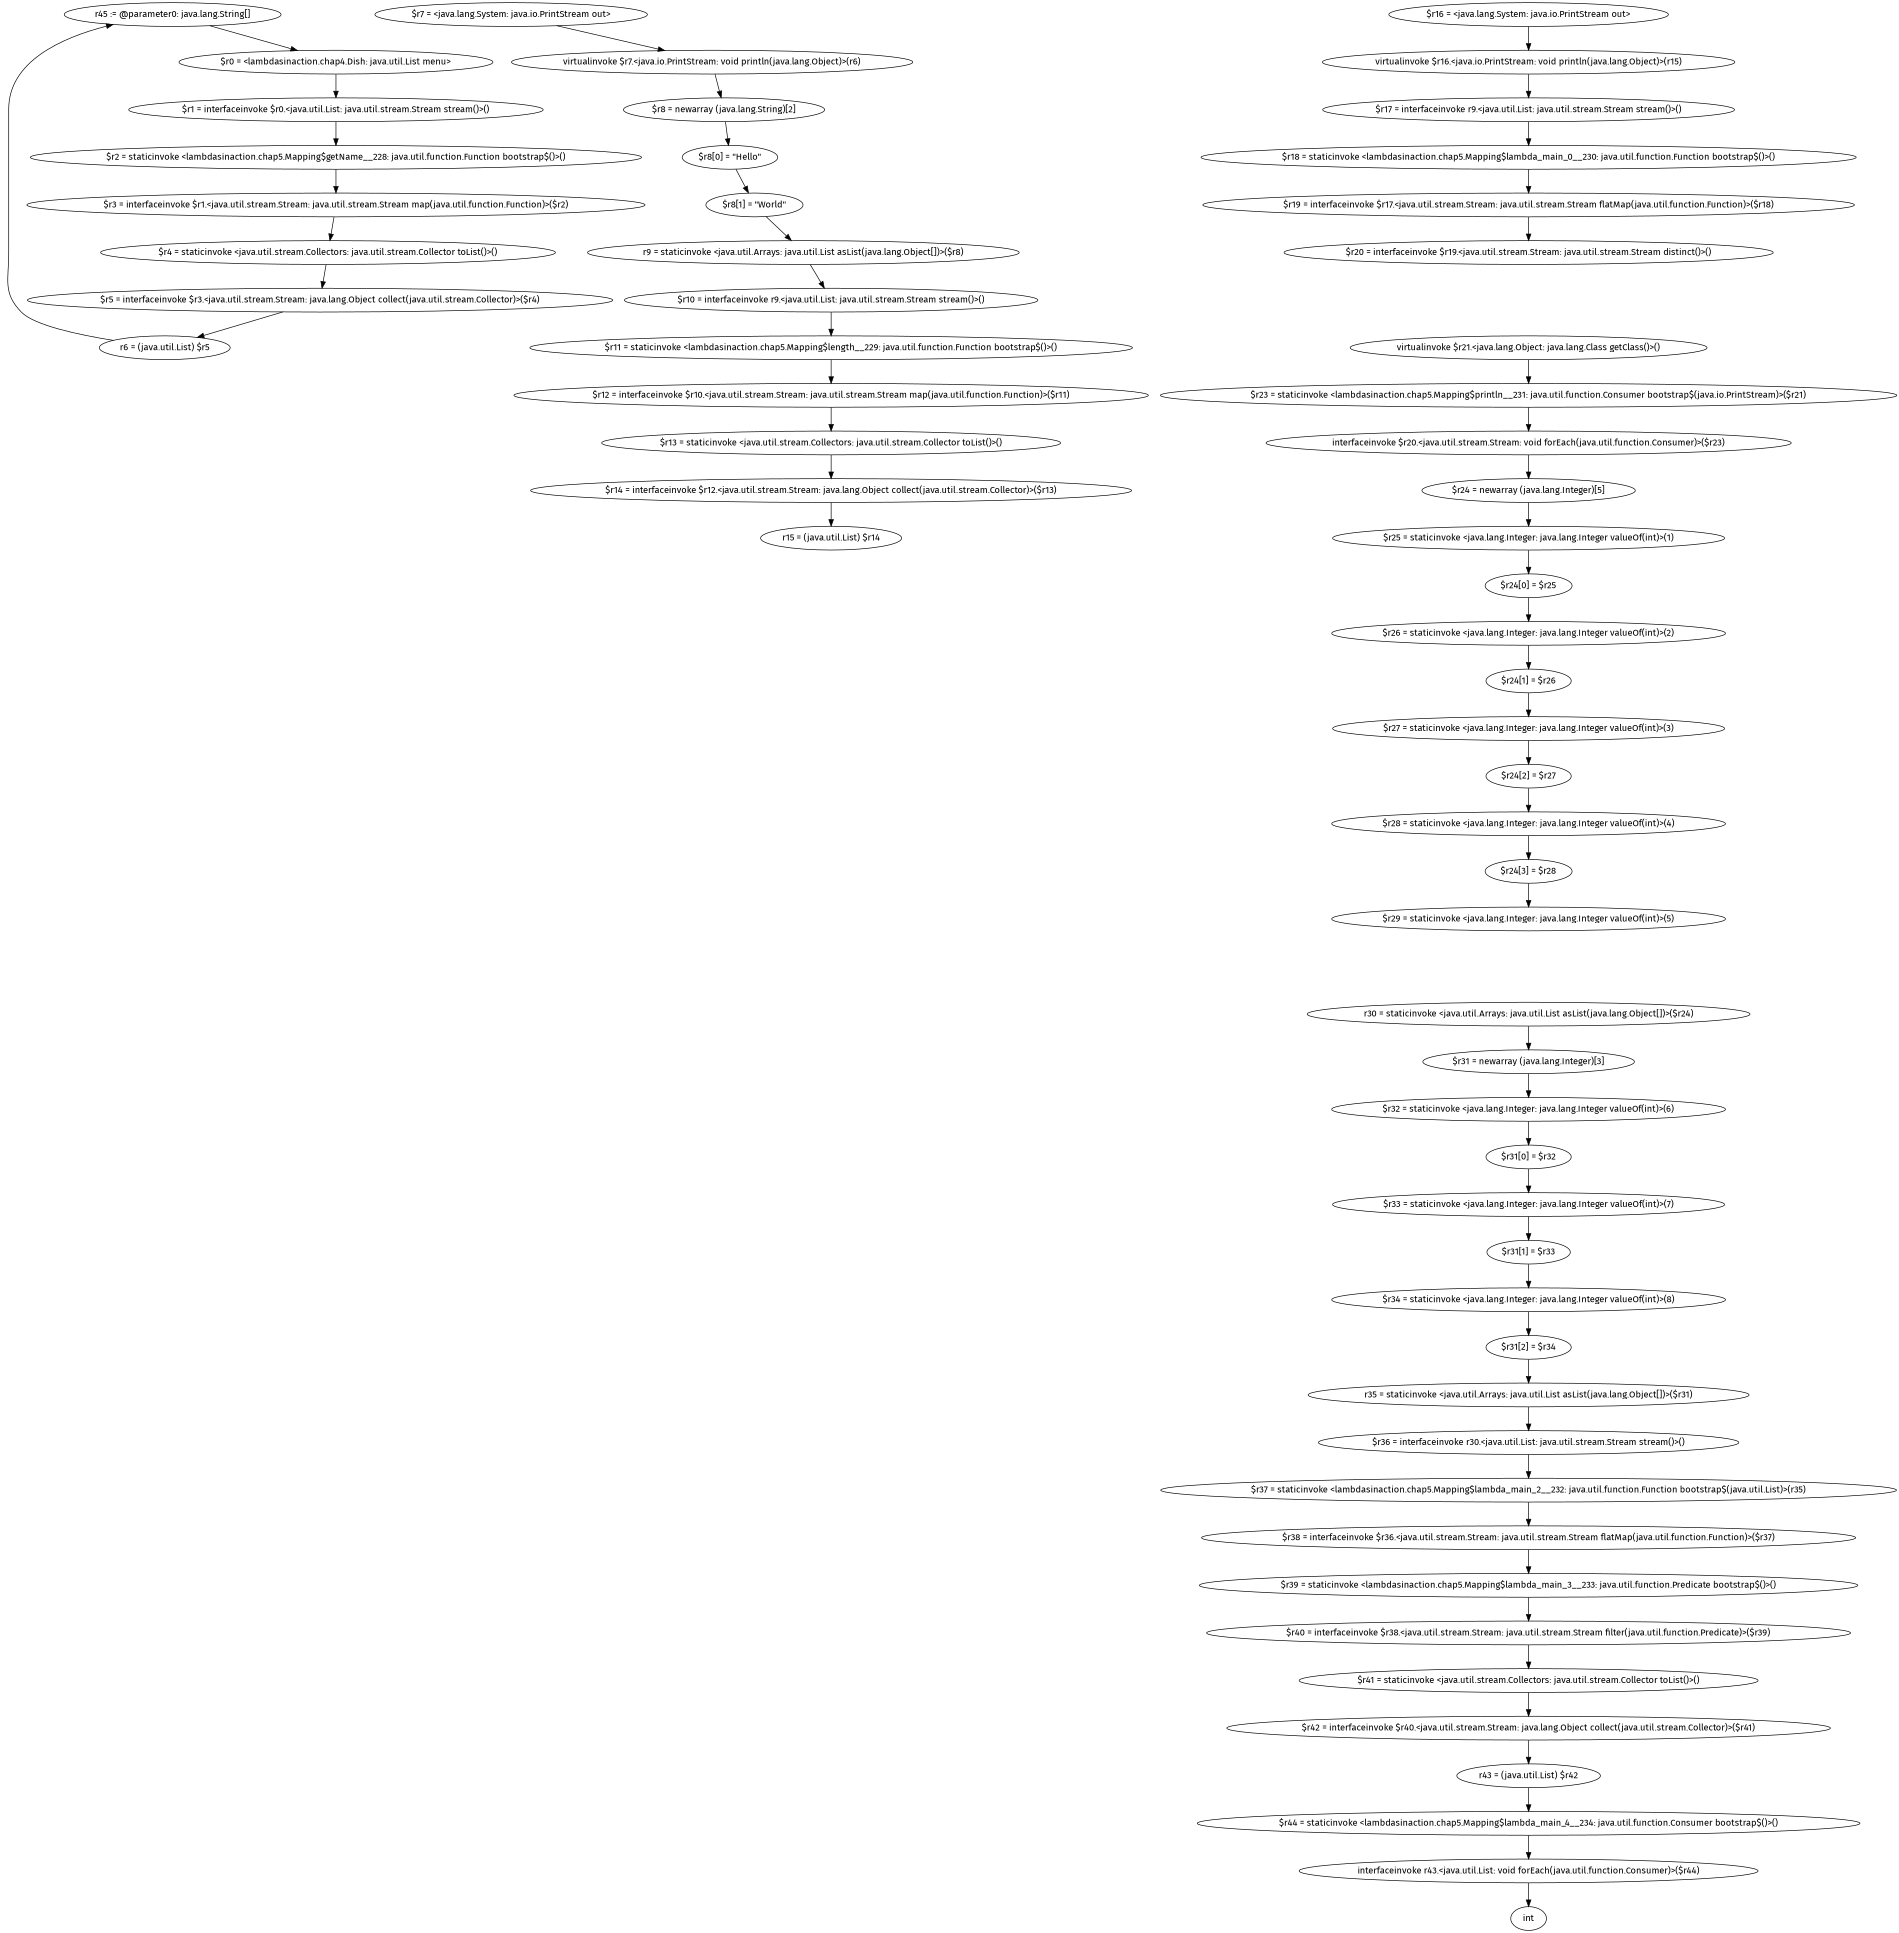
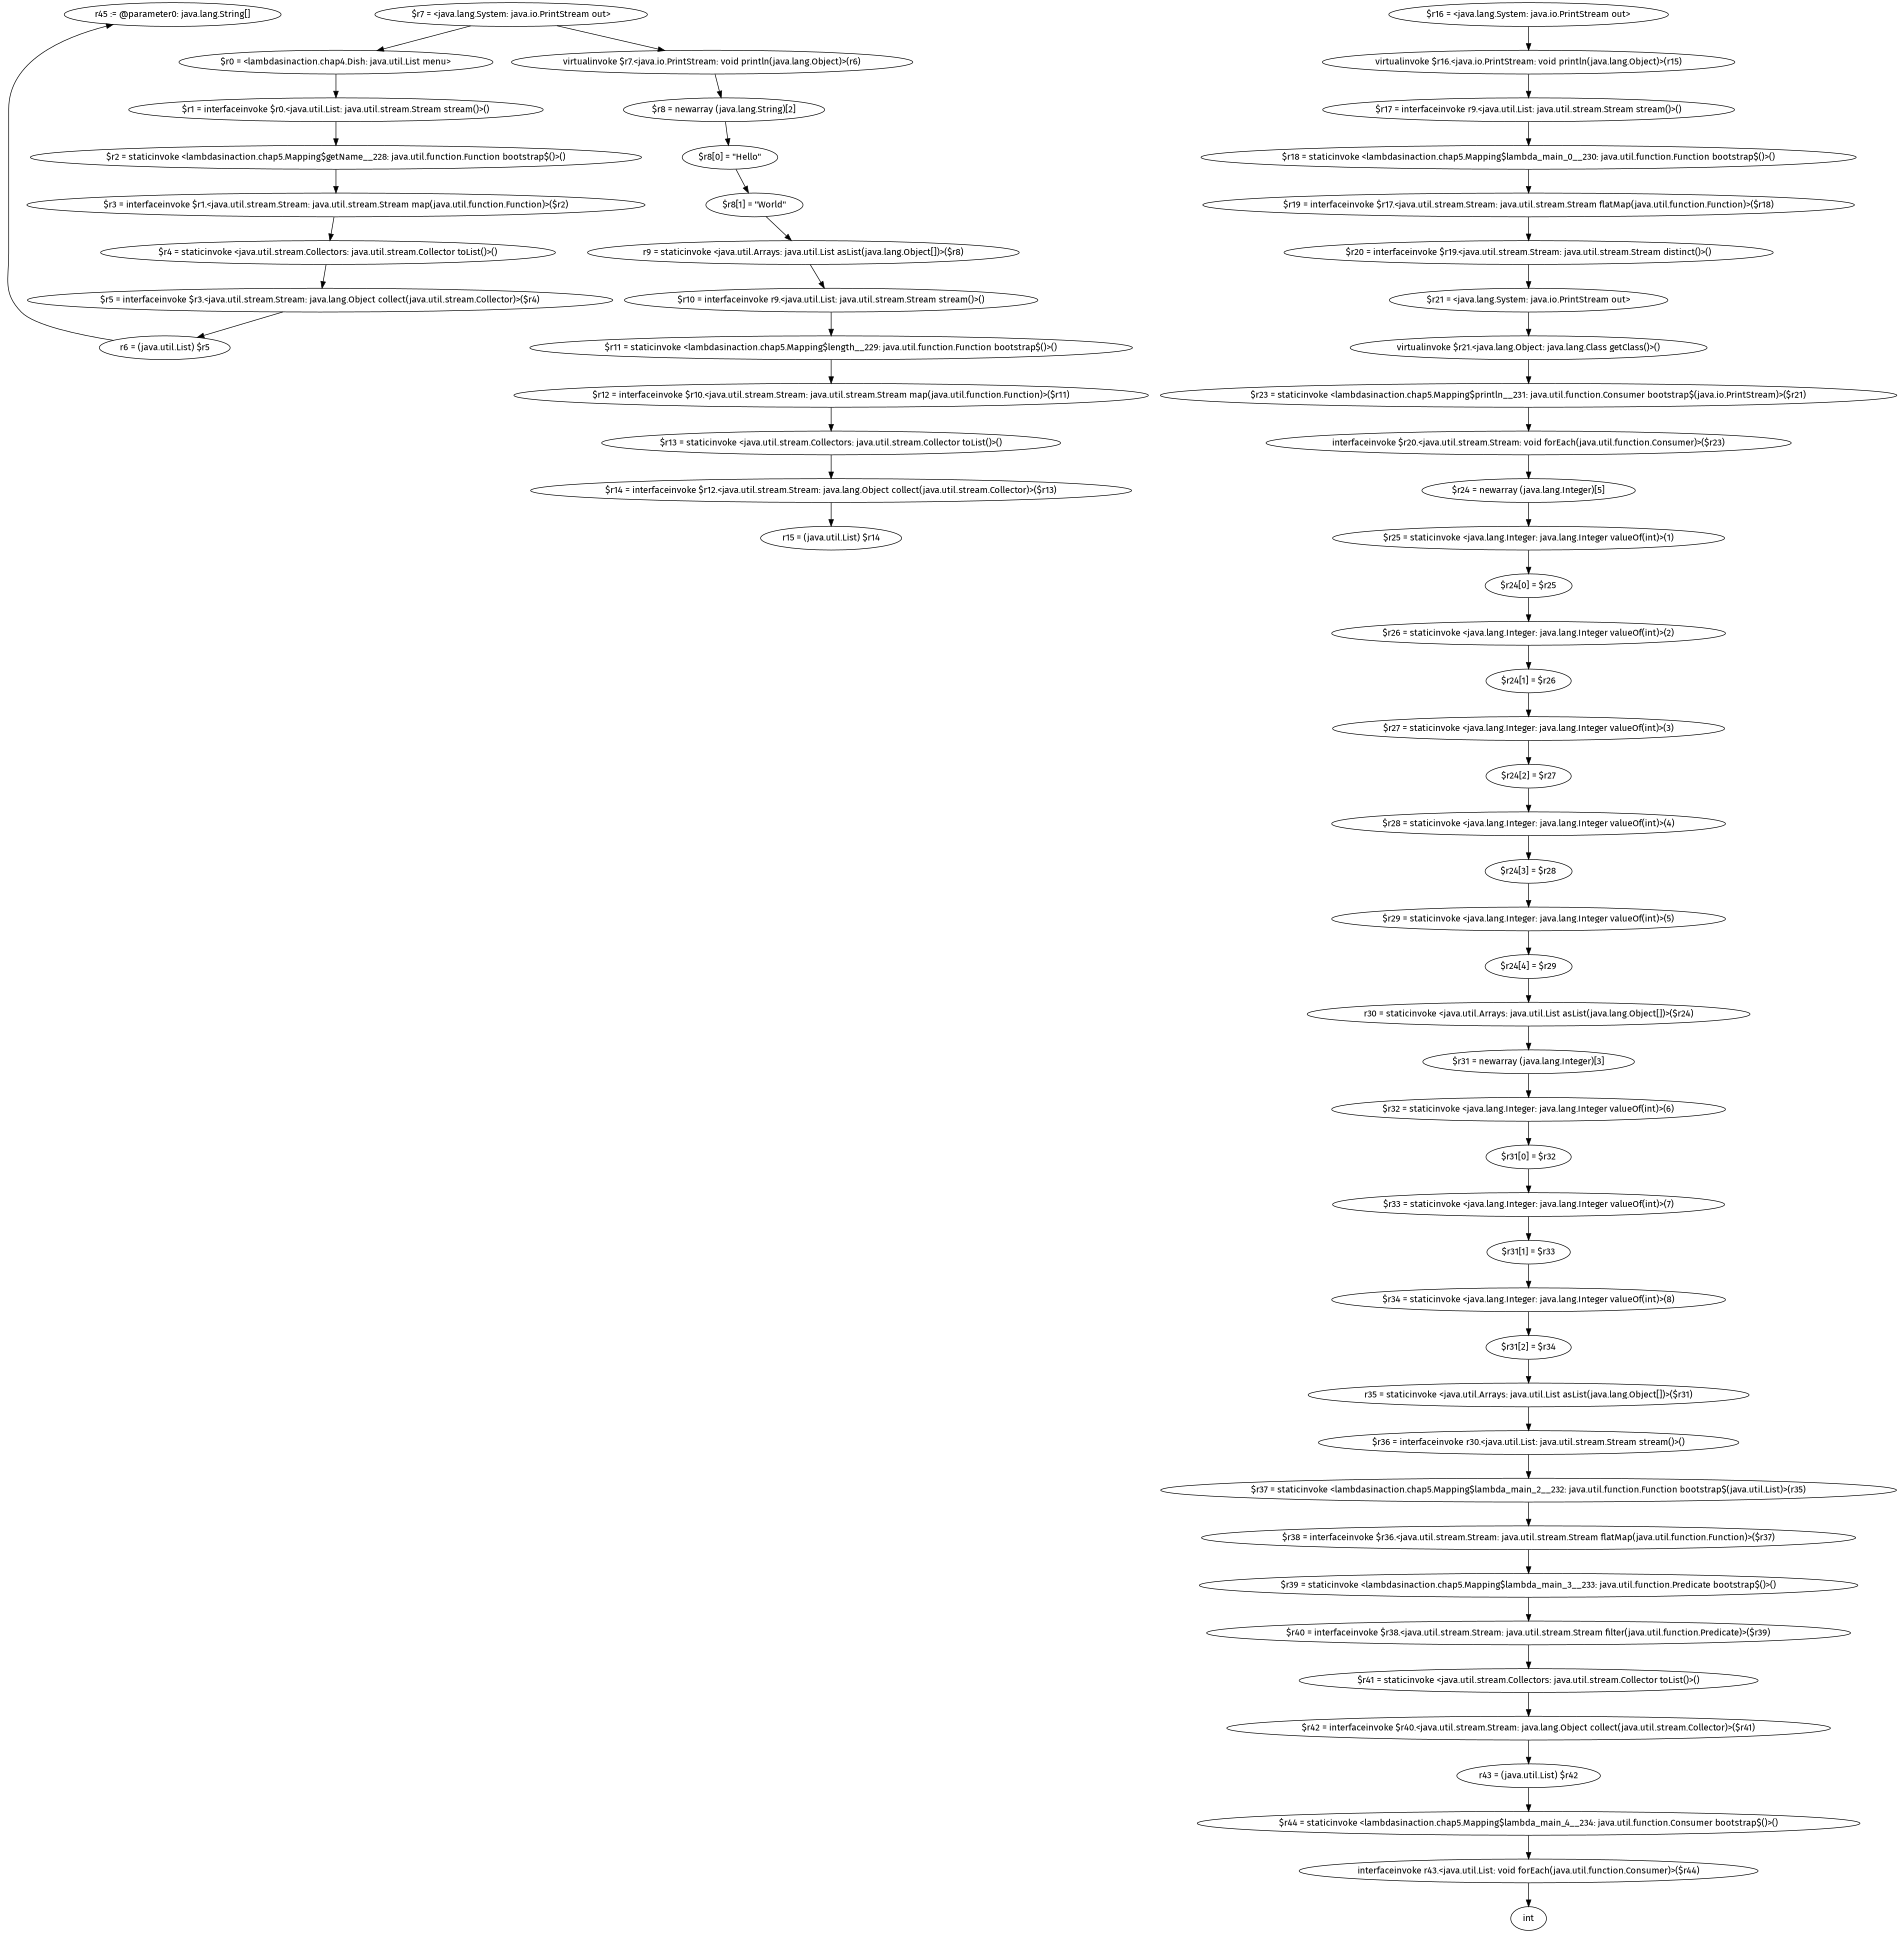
edge "r45 := @parameter0: java.lang.String[]" -> "$r0 = <lambdasinaction.chap4.Dish: java.util.List menu>": now "$r7 = <java.lang.System: java.io.PrintStream out>" -> "$r0 = <lambdasinaction.chap4.Dish: java.util.List menu>"
node "$r21 = <java.lang.System: java.io.PrintStream out>": added
node "$r24[4] = $r29": added
